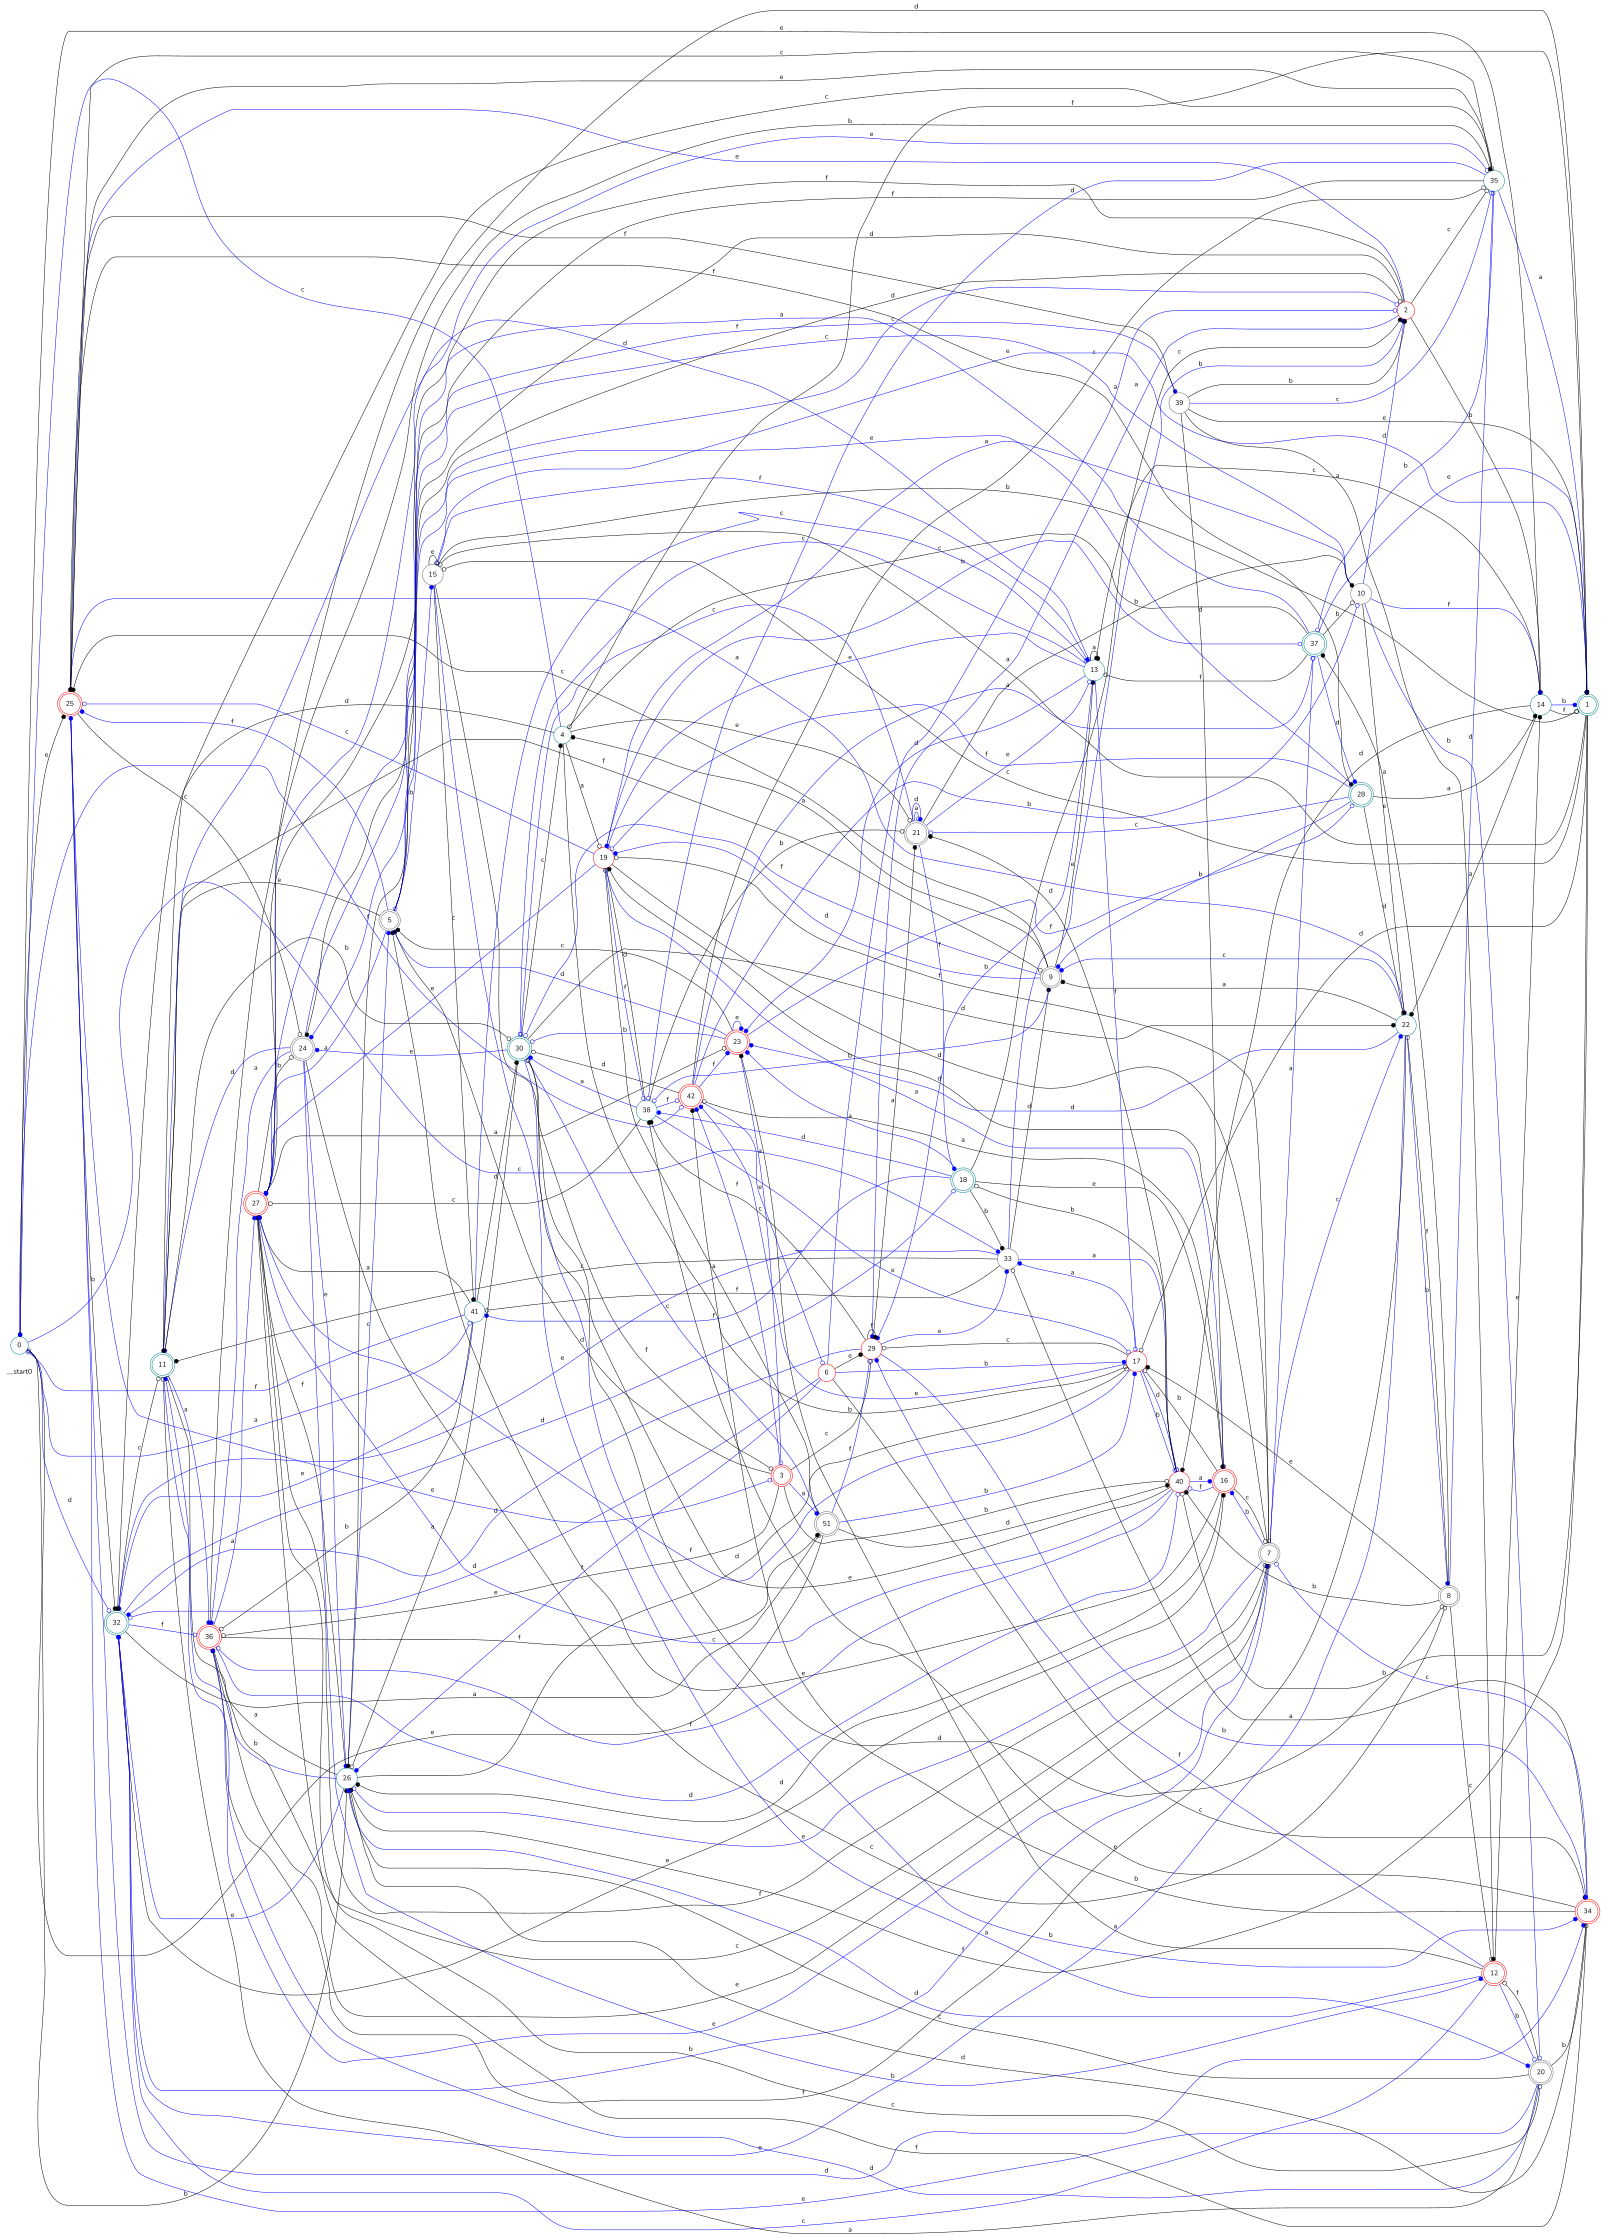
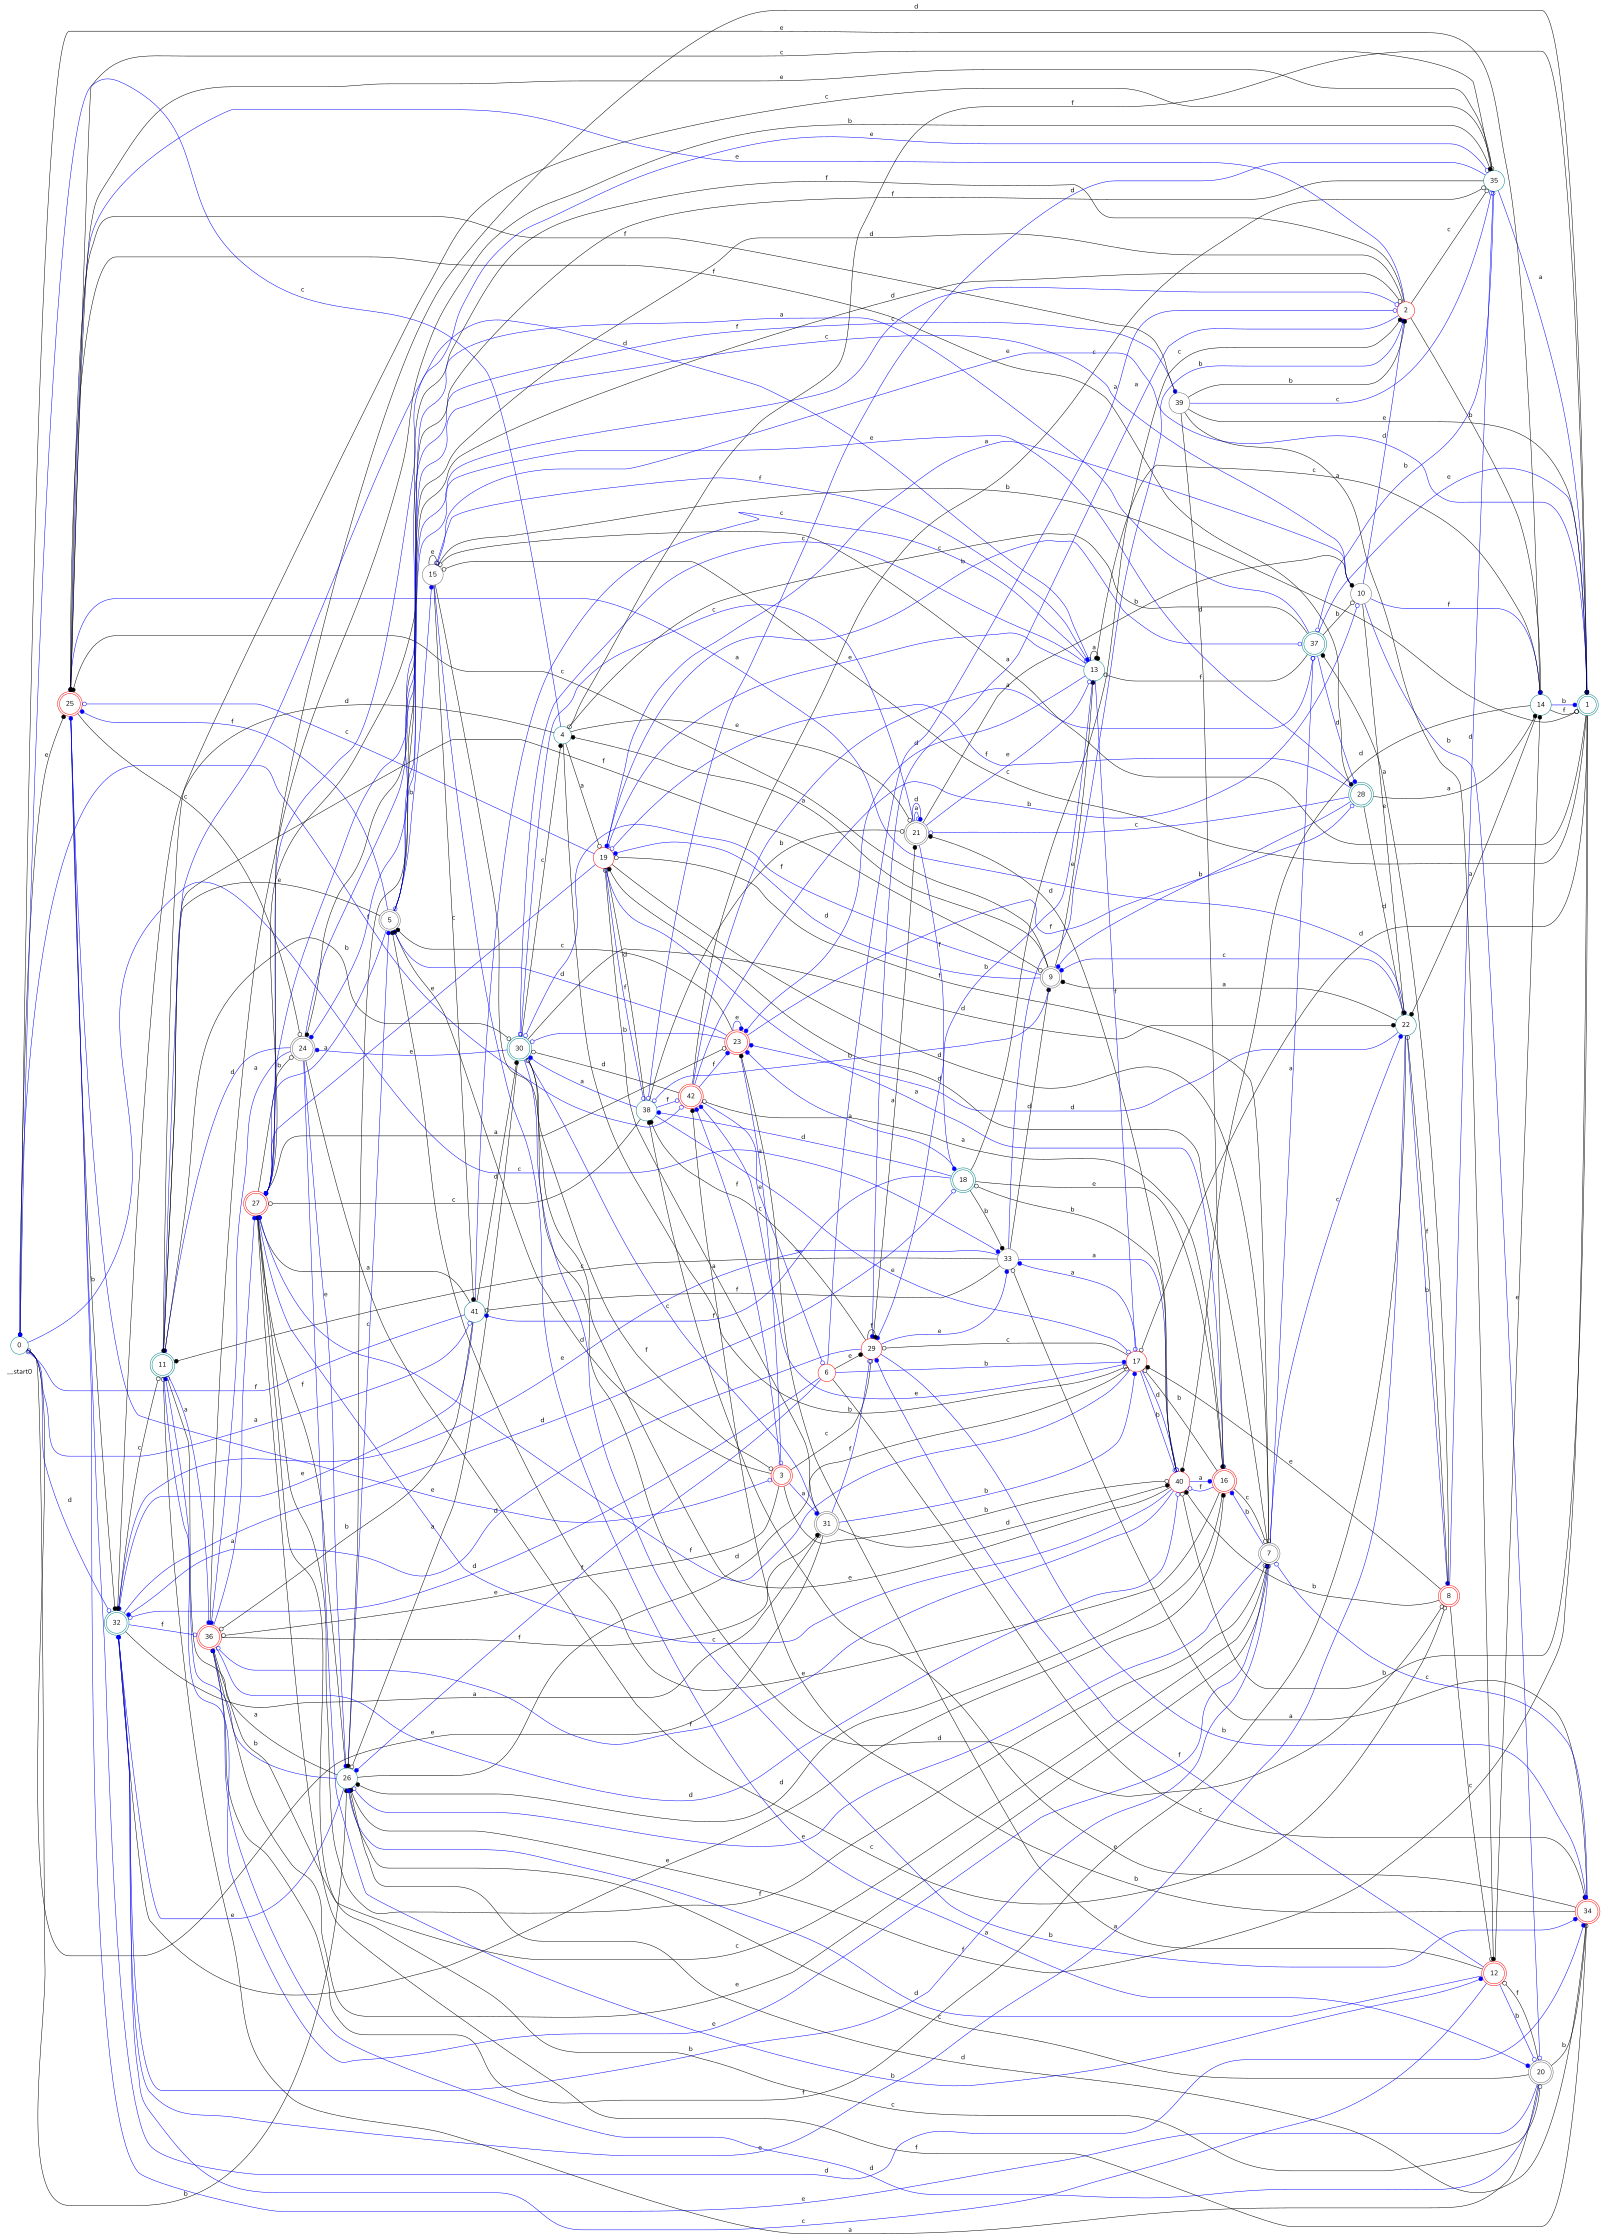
node "51": label "51" -> "31"
node "8": color gray40 -> red
